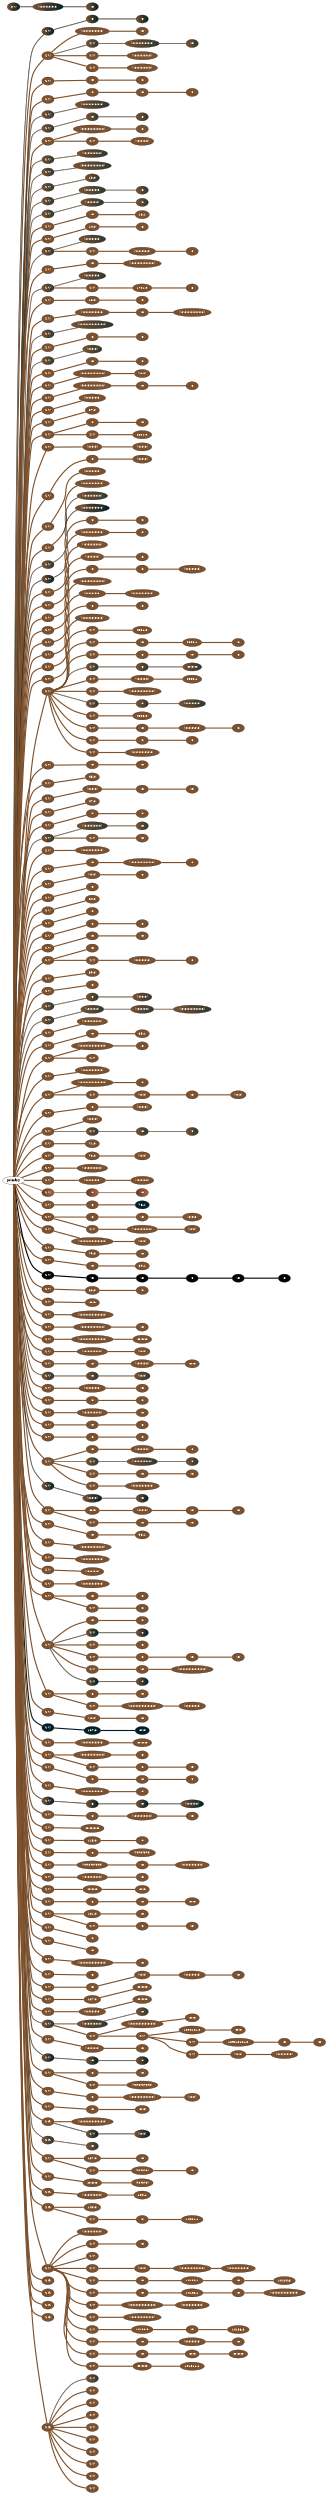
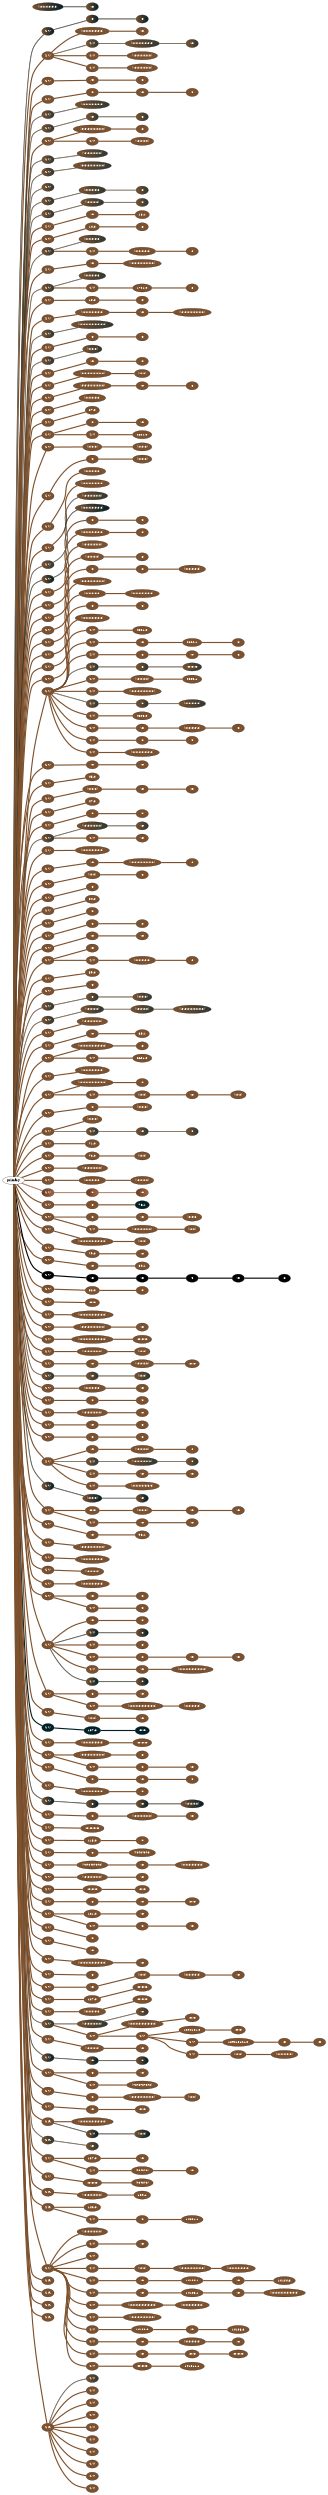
node "U V": removed
node "10:0": removed
node "66s1:0": added
